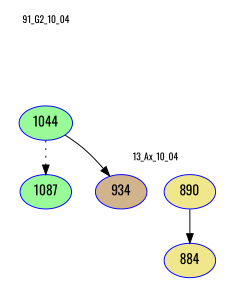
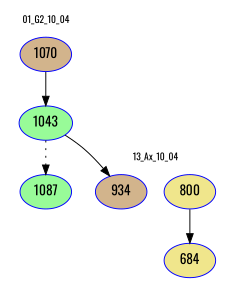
cluster "91_G2_10_04": label "91_G2_10_04" -> "01_G2_10_04"
node "1070": added
node "1044": label "1044" -> "1043"
node "890": label "890" -> "800"
node "884": label "884" -> "684"
